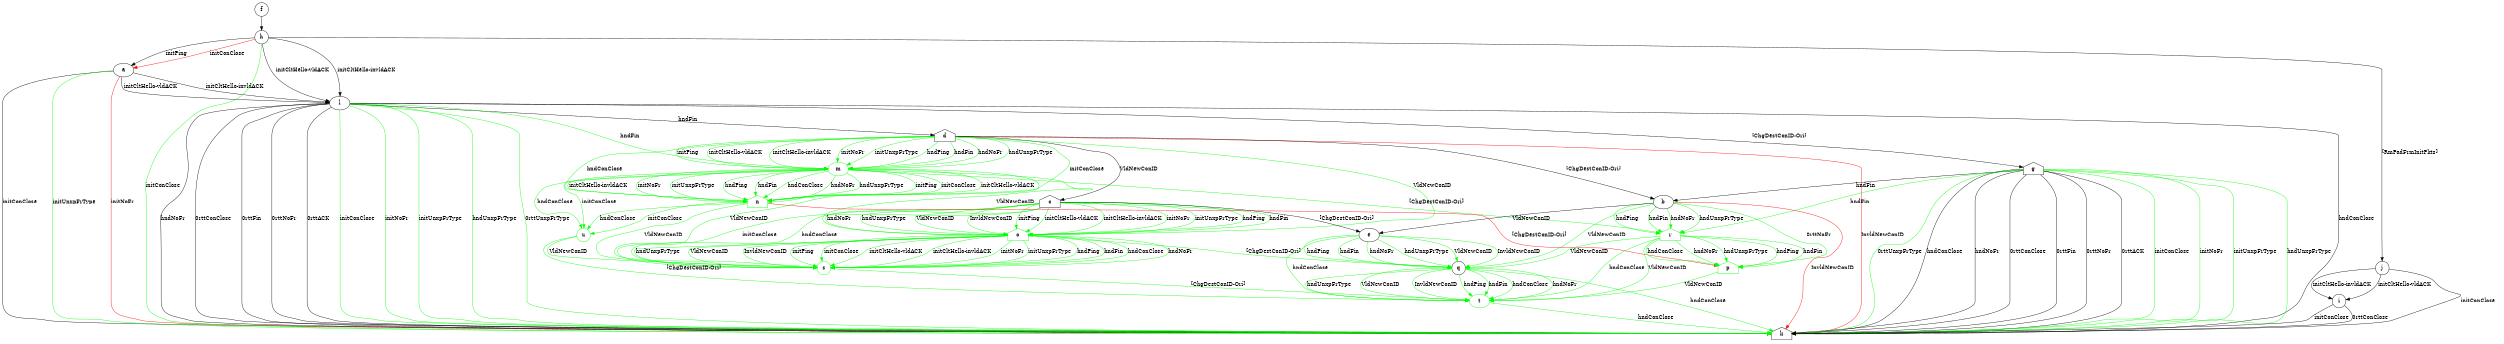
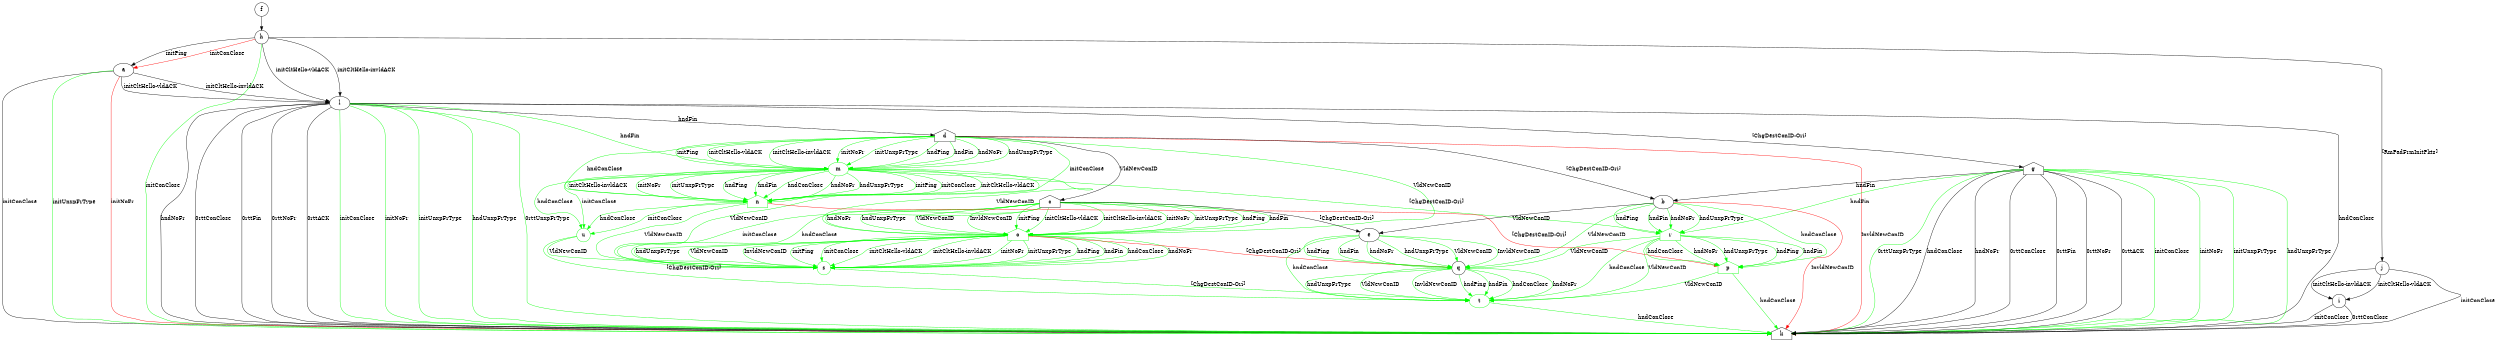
edge "b" -> "p": label "0rttNoFr " -> "hndConClose "
edge "o" -> "q": color green -> red
edge "q" -> "k": now "p" -> "k"
